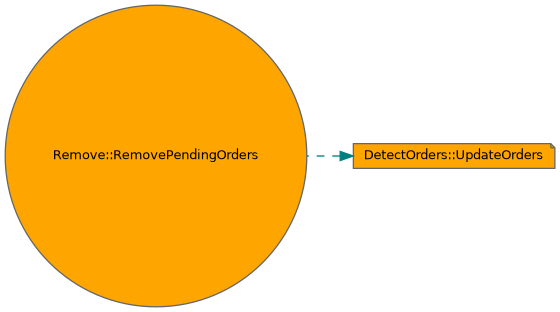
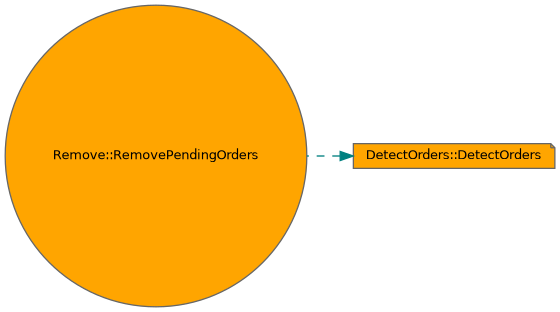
node "DetectOrders::UpdateOrders": label "DetectOrders::UpdateOrders" -> "DetectOrders::DetectOrders"
